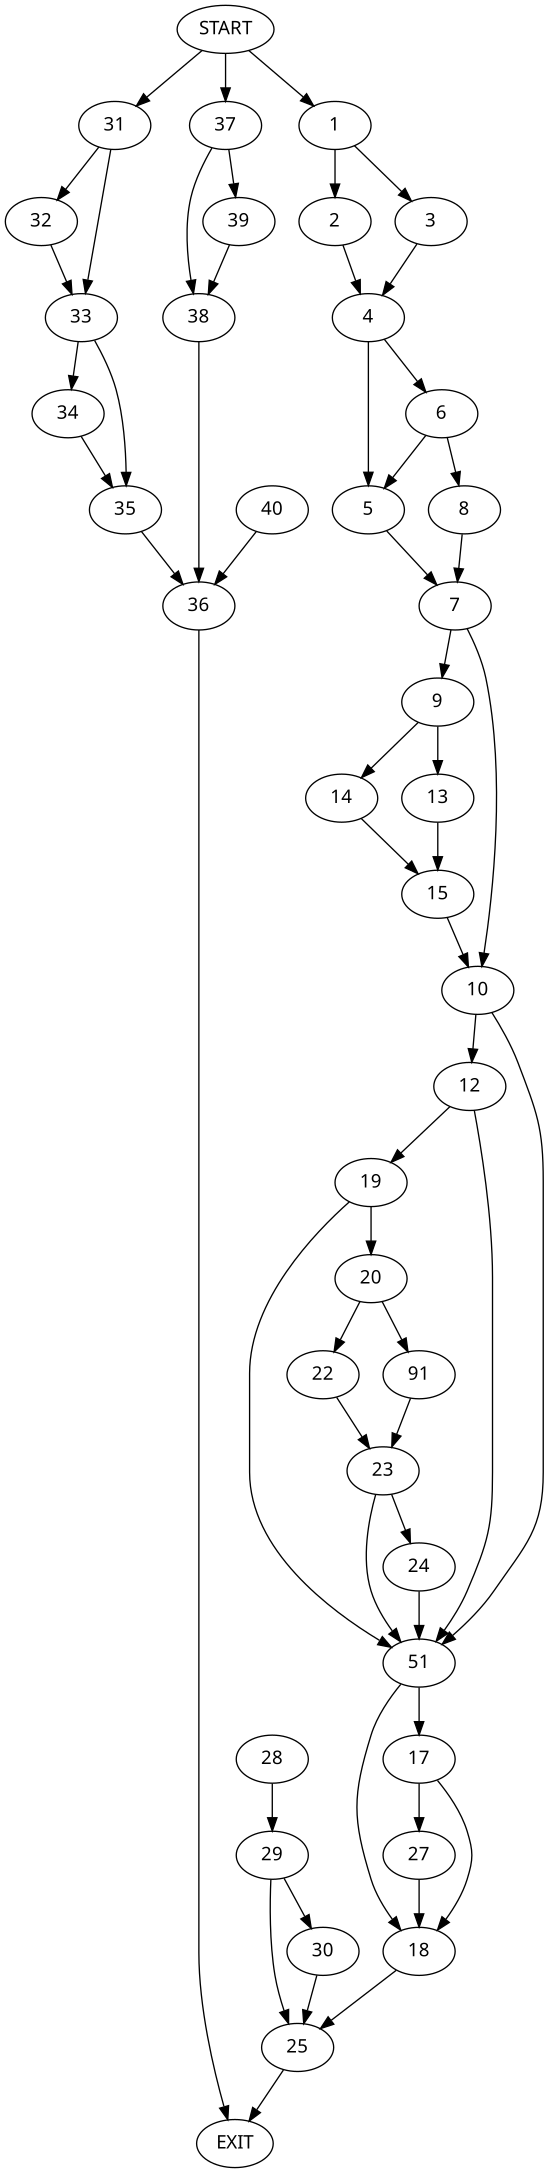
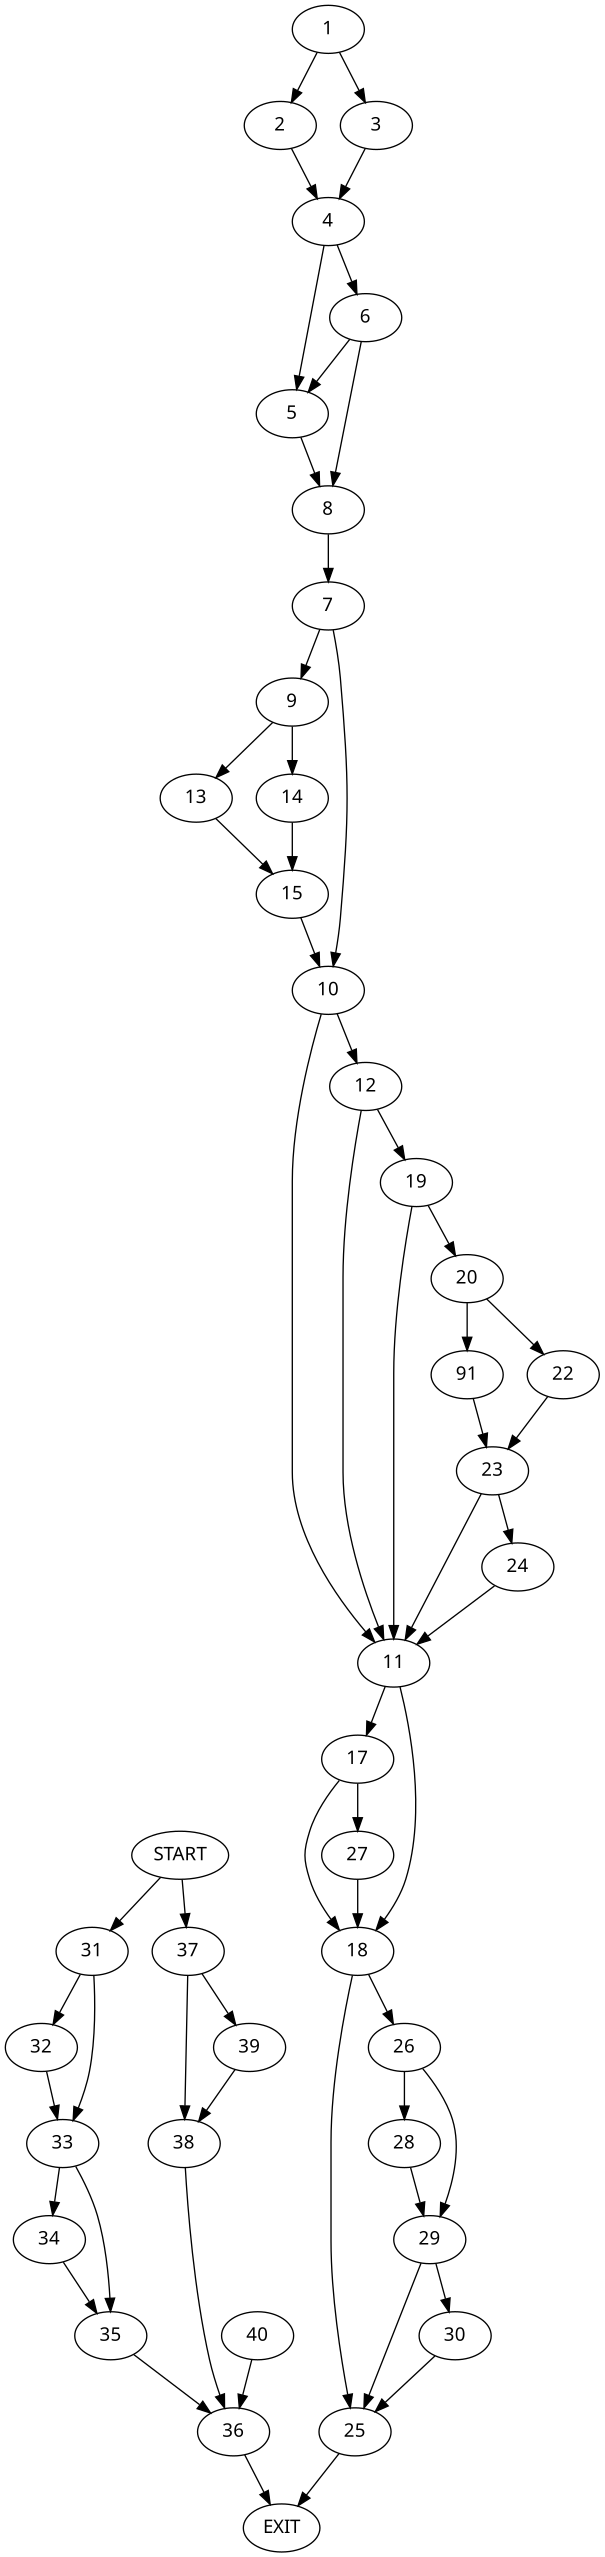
edge "START" -> "1": removed
edge "5" -> "7": now "5" -> "8"
node "51": label "51" -> "11"
node "26": added
